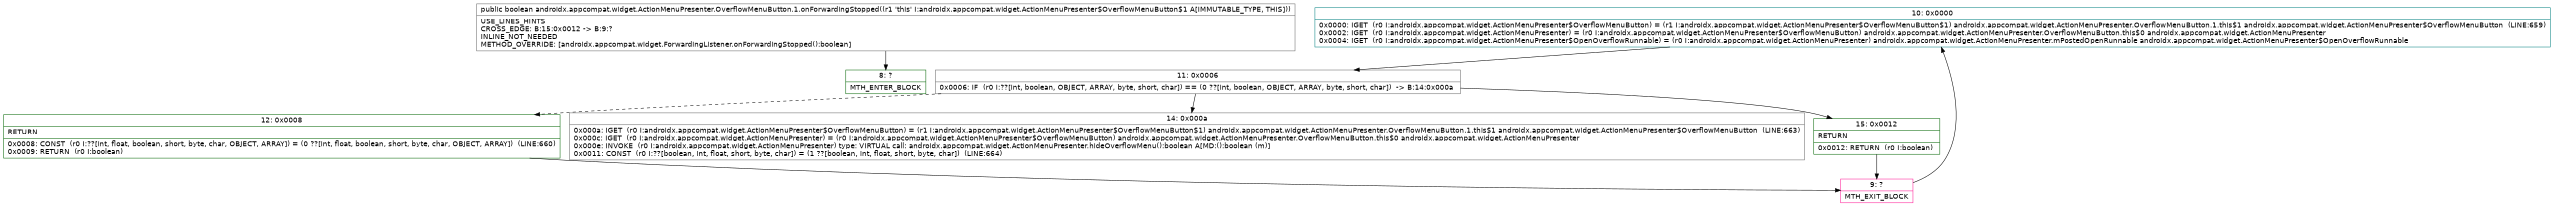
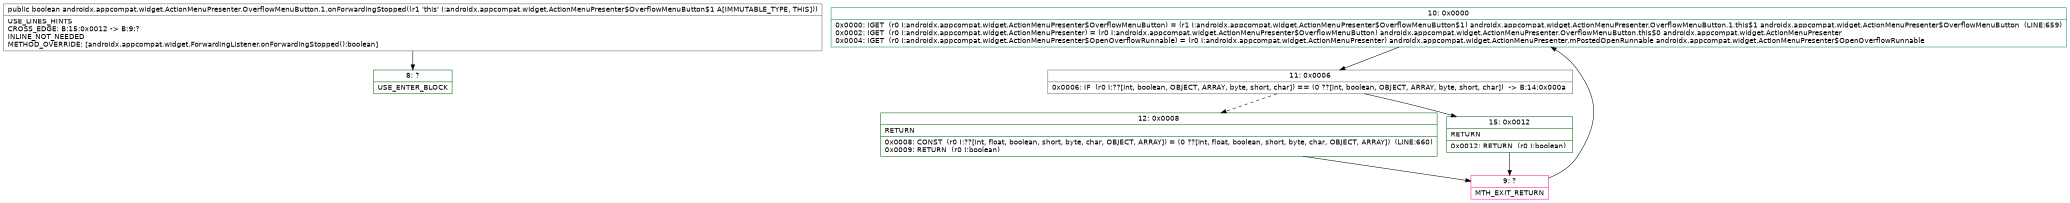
node "8: ?": text "MTH_ENTER_BLOCK" -> "USE_ENTER_BLOCK"
node "14: 0x000a": removed
node "9: ?": text "MTH_EXIT_BLOCK" -> "MTH_EXIT_RETURN"
